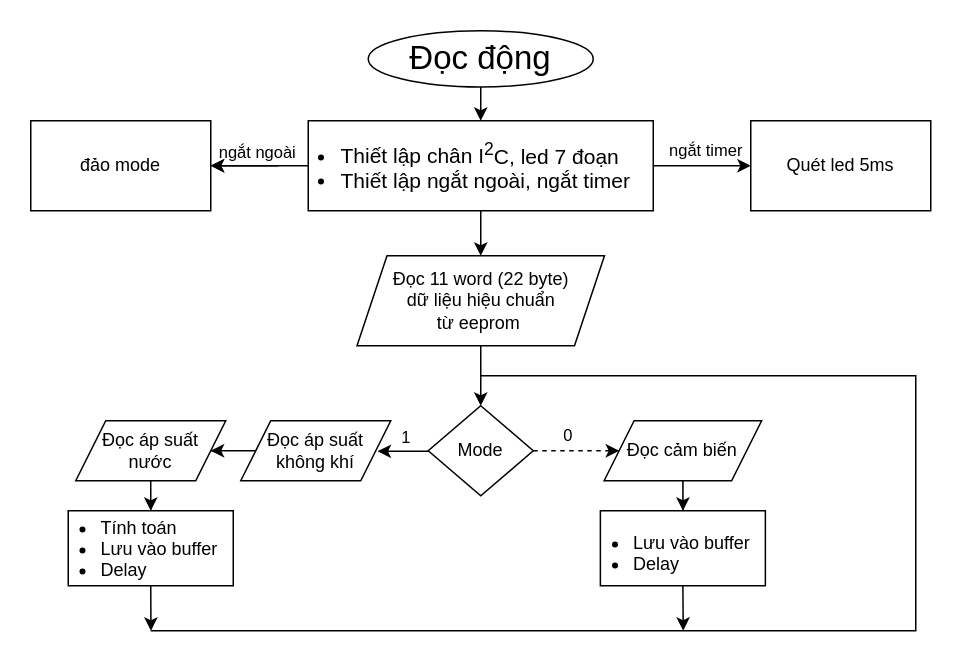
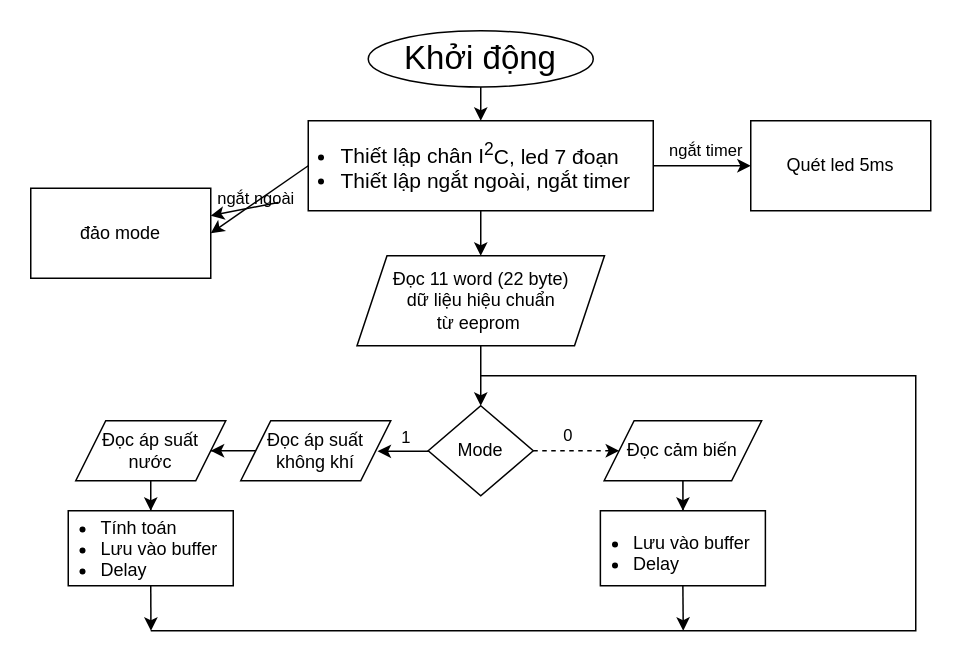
node "Đọc động": label "Đọc động" -> "Khởi động"
node "đảo mode": moved (121, 166) -> (121, 233)
